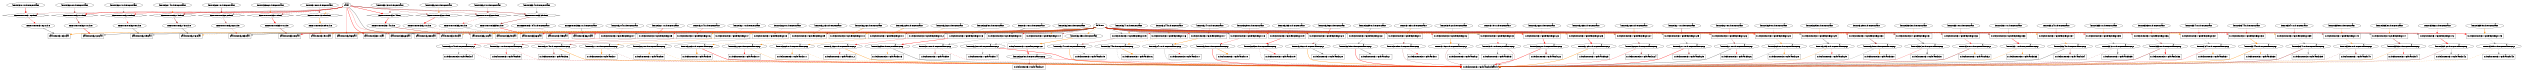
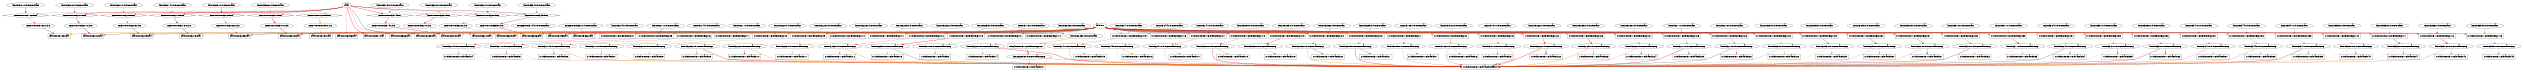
node "konst_3188_wire_constant": removed
edge "address" -> "konst_3285_wire_constant": now "address" -> "switch_stmt_3176_select_expr_27"
edge "konst_3226_wire_constant_cmp" -> "switch_stmt_3176_branch_default": style solid -> bold
